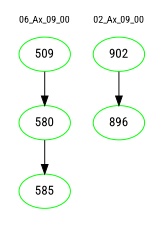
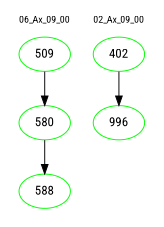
node "902": label "902" -> "402"
node "896": label "896" -> "996"
node "585": label "585" -> "588"
